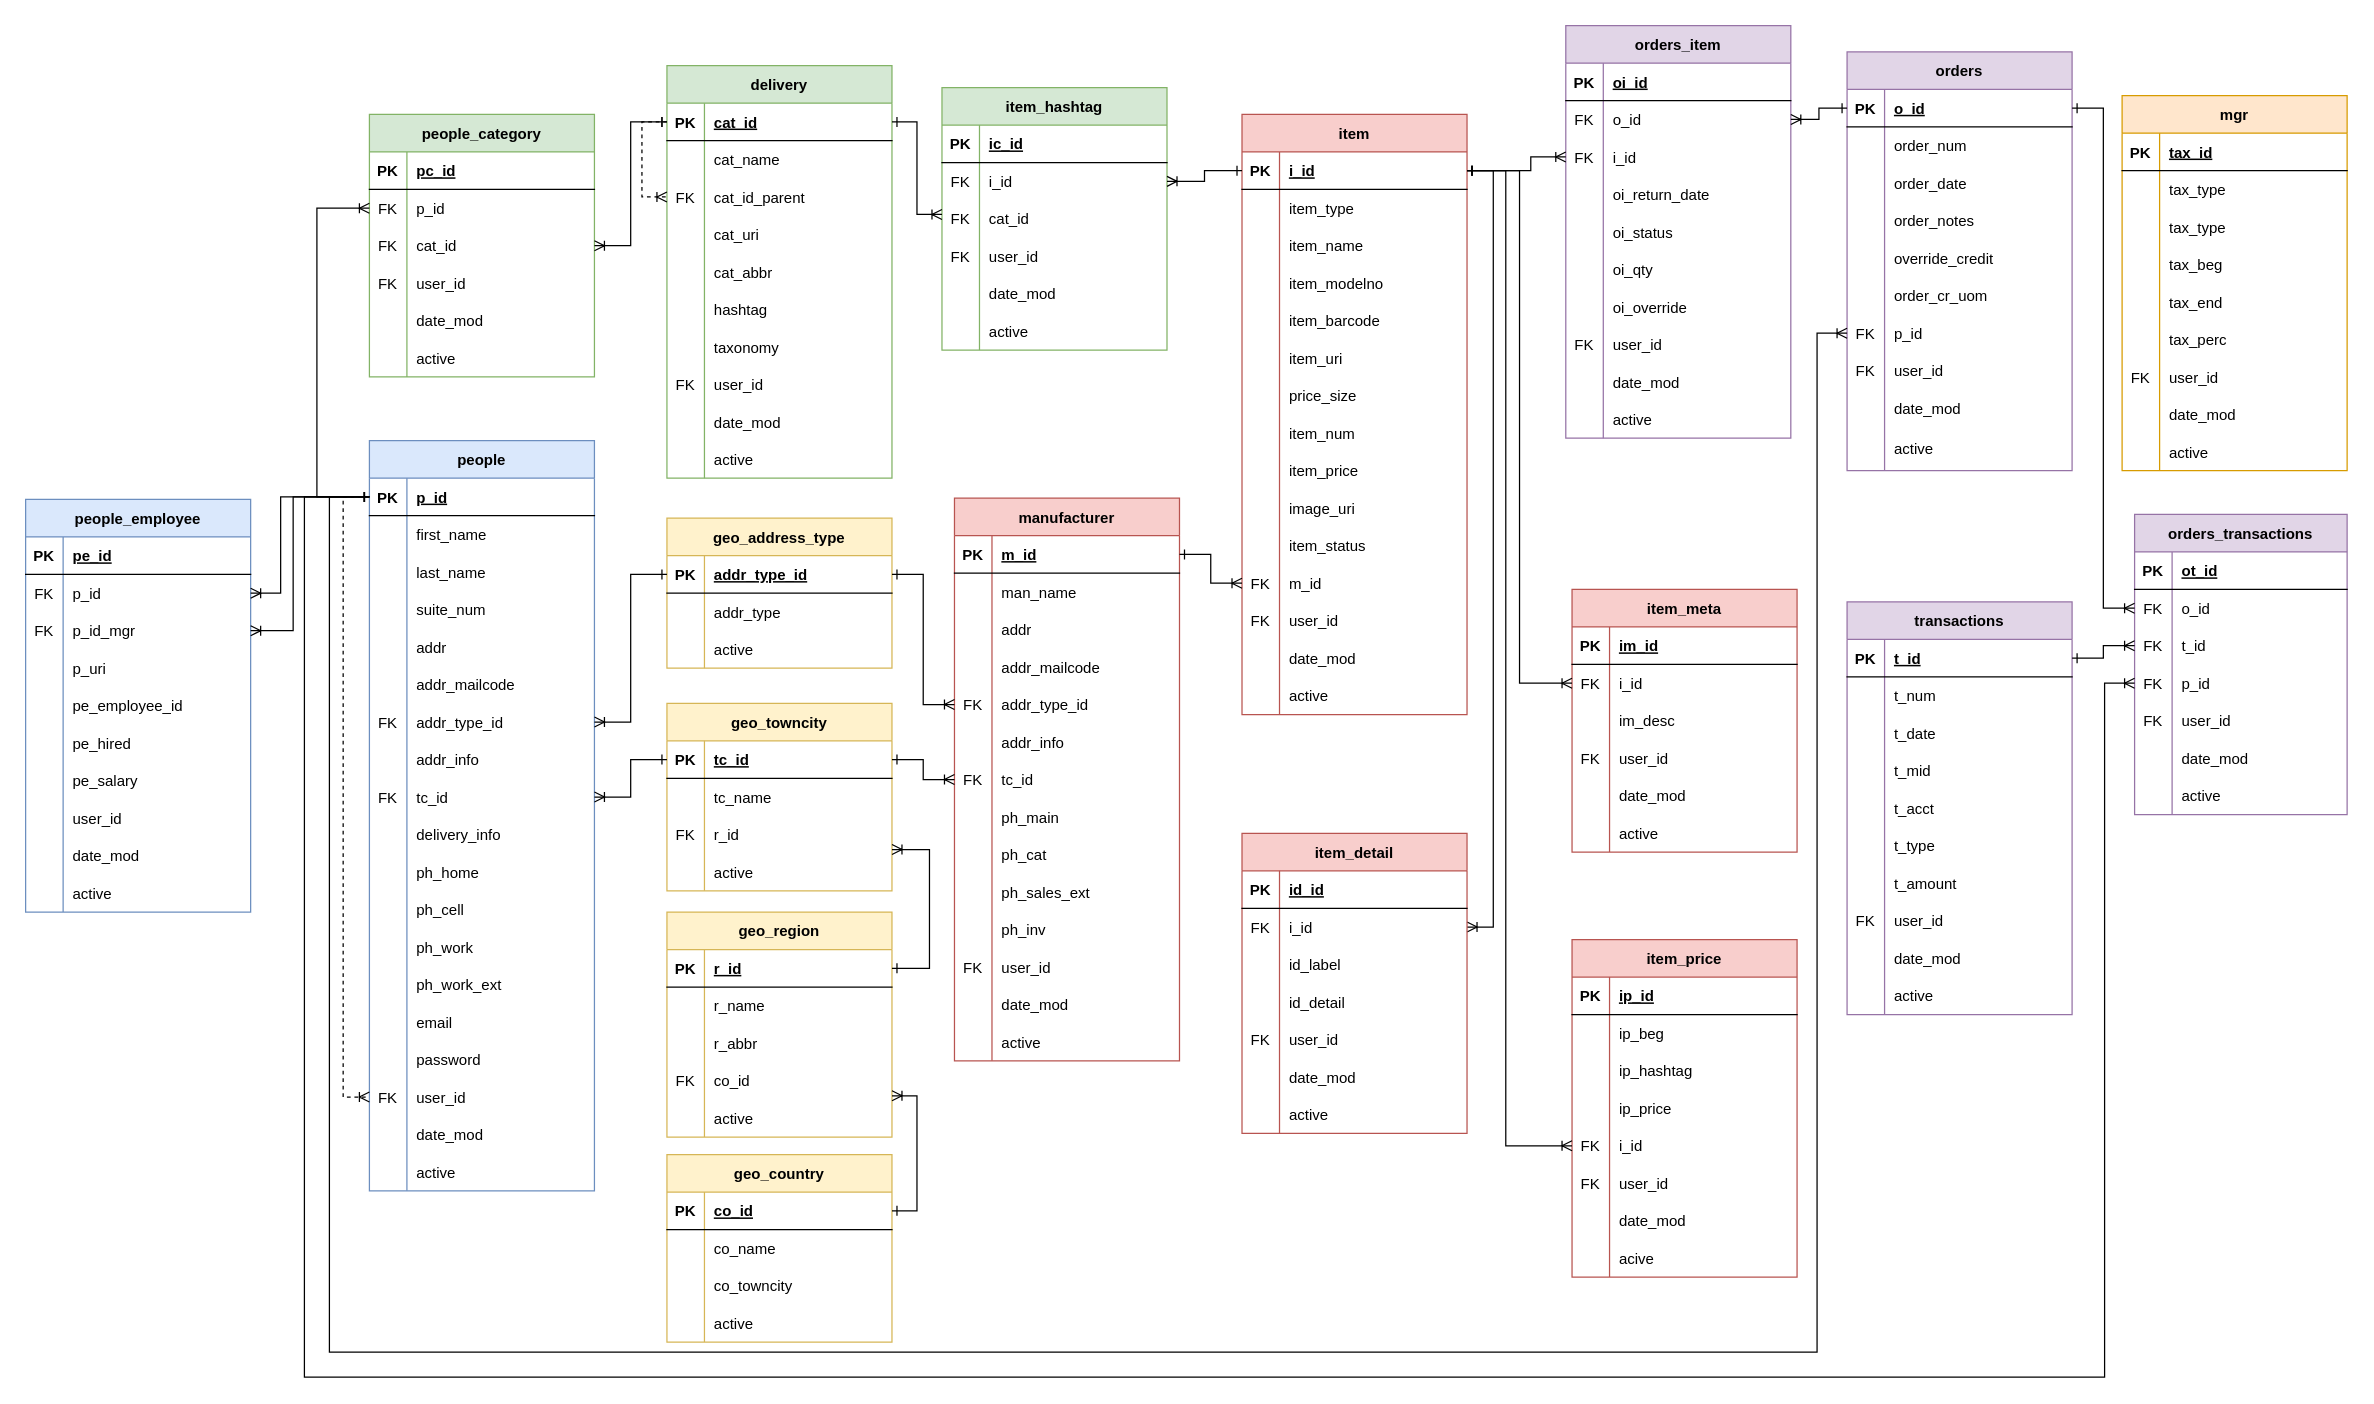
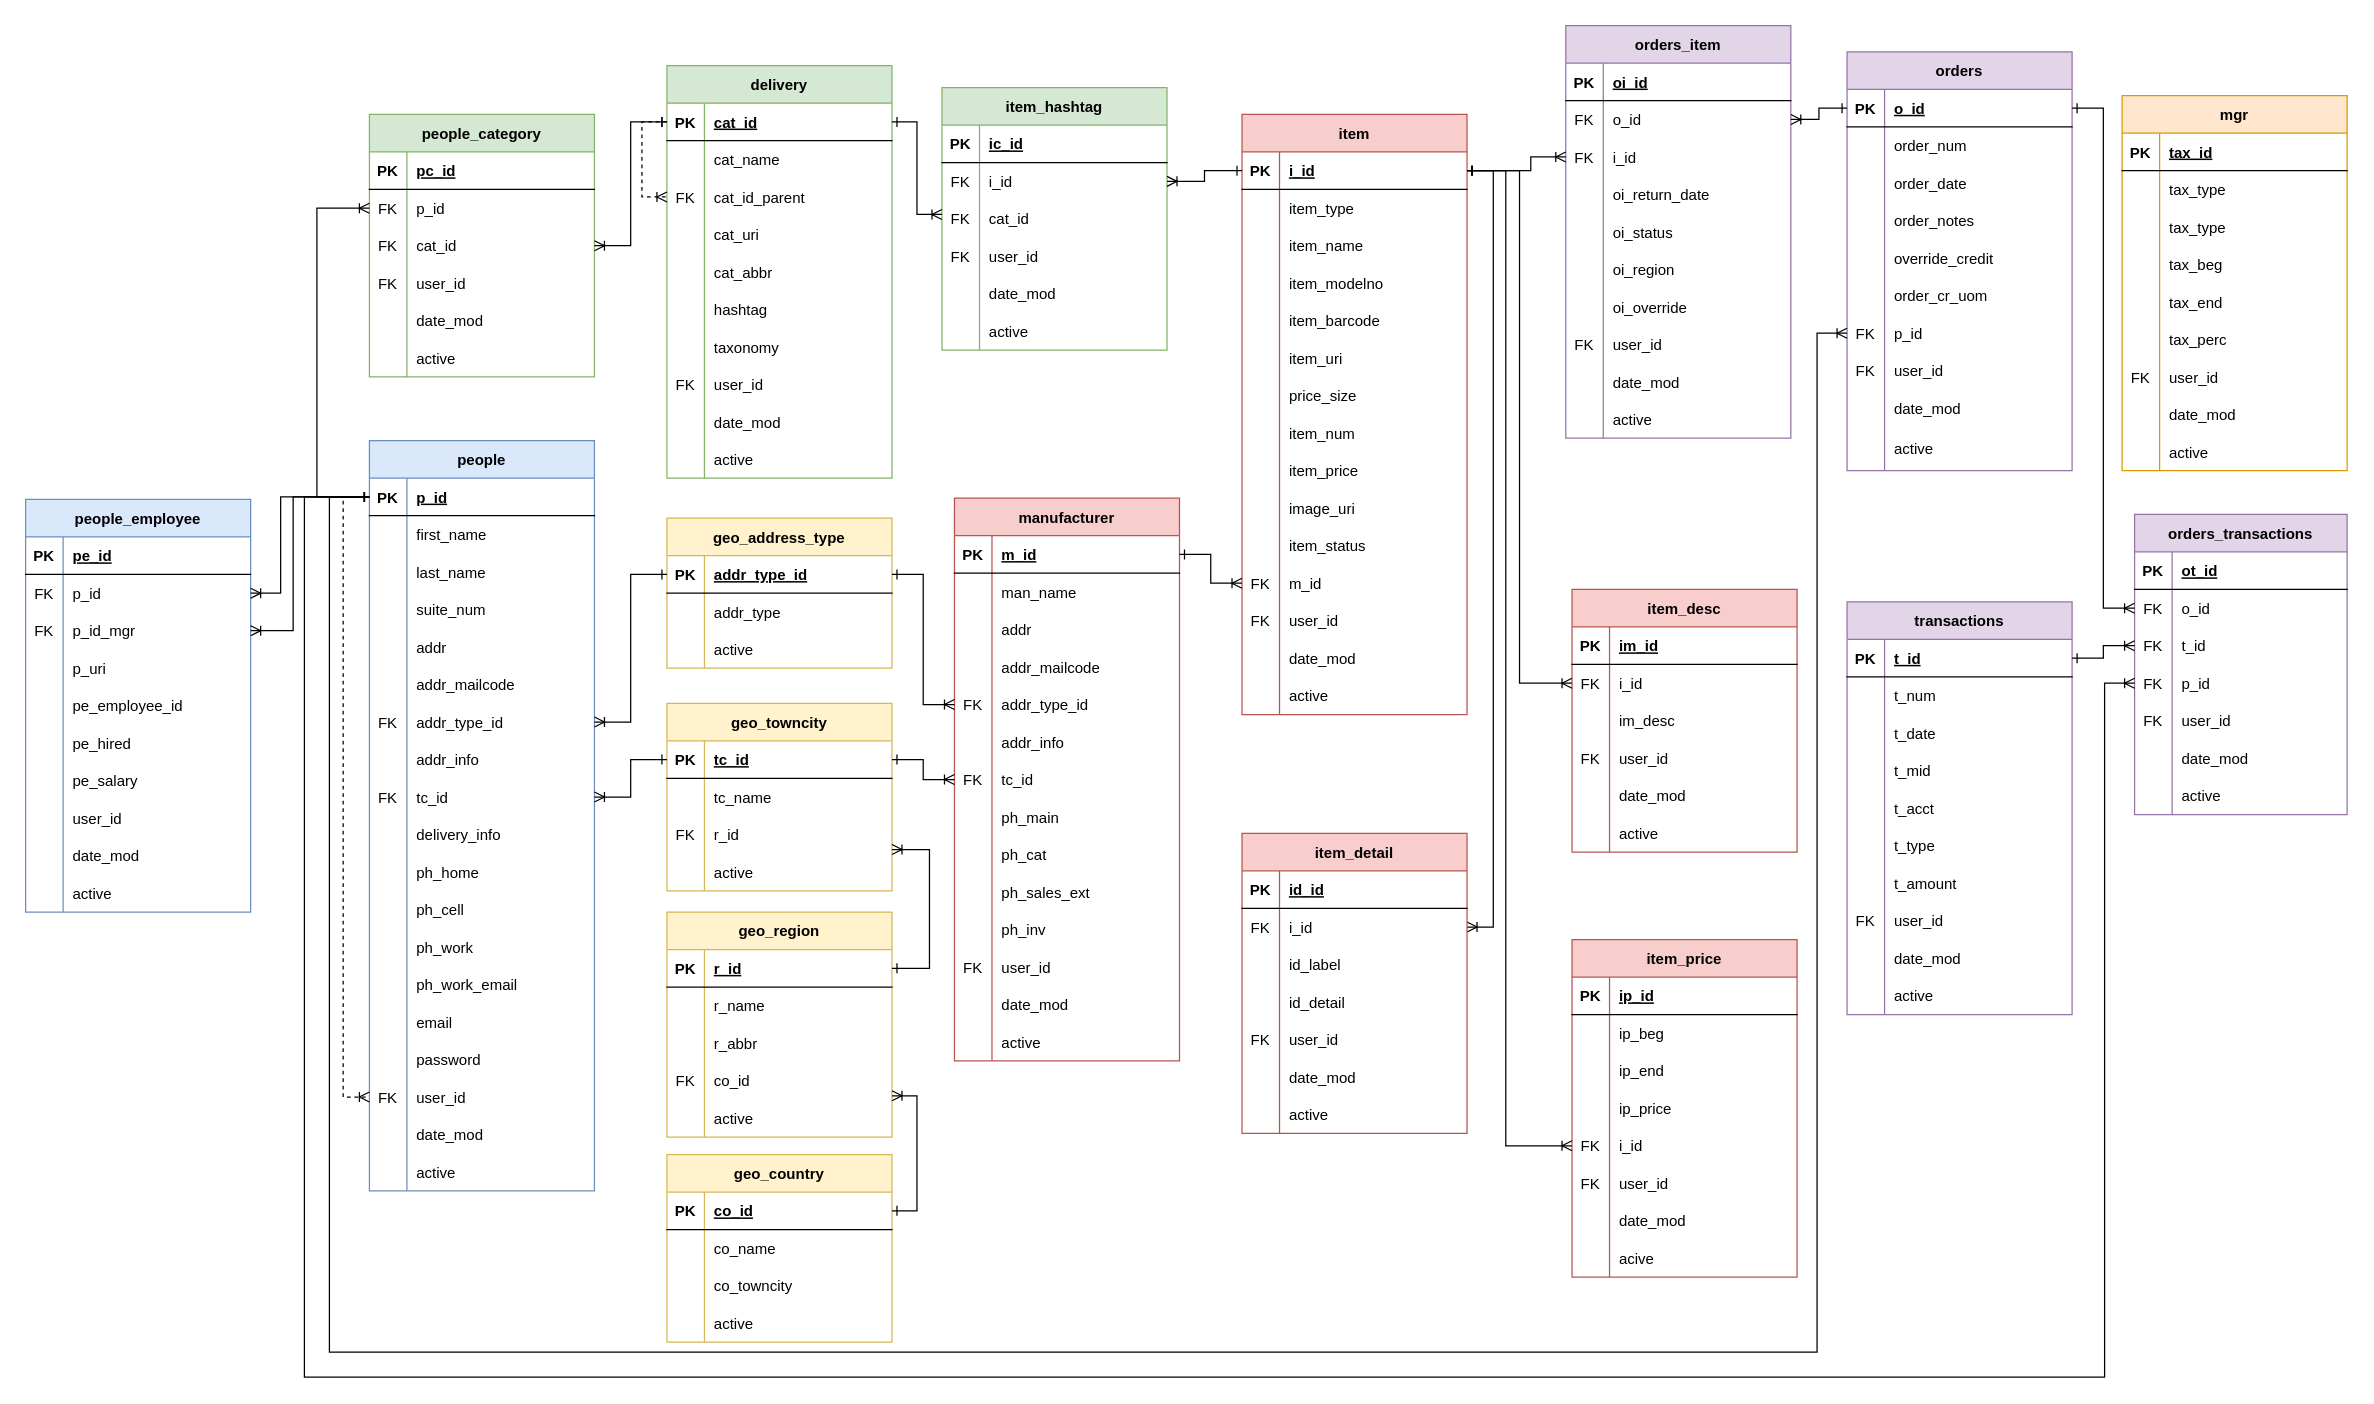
node "oi_qty": label "oi_qty" -> "oi_region"
node "item_meta": label "item_meta" -> "item_desc"
node "ph_work_ext": label "ph_work_ext" -> "ph_work_email"
node "ip_hashtag": label "ip_hashtag" -> "ip_end"
